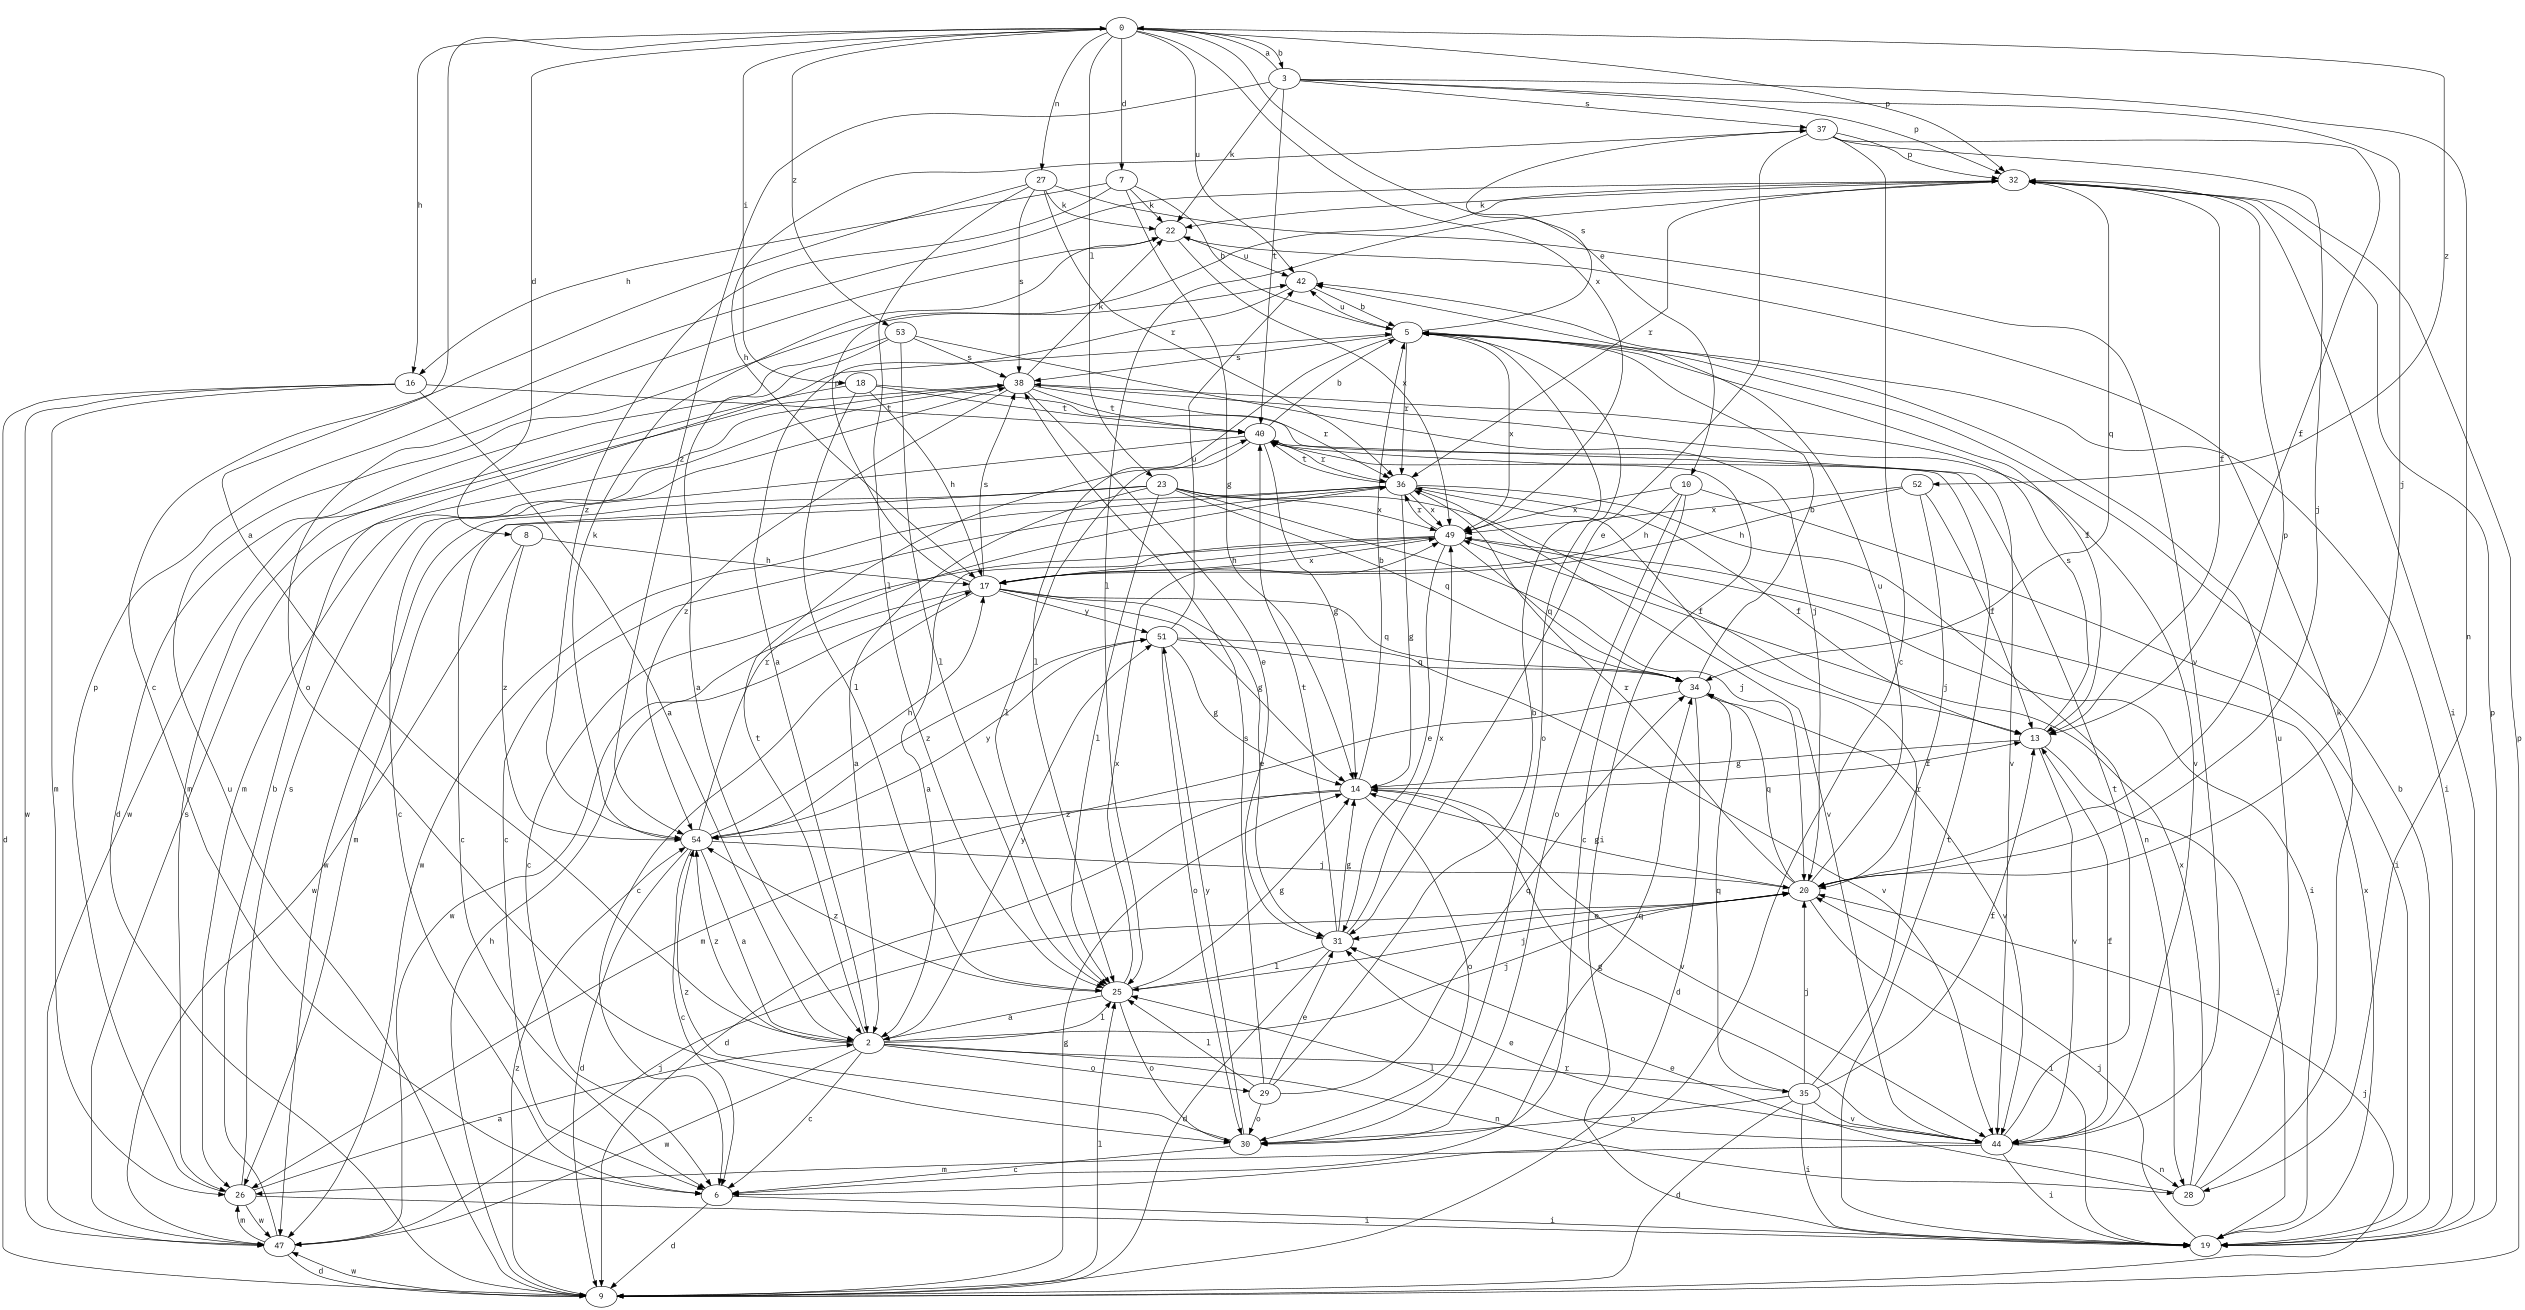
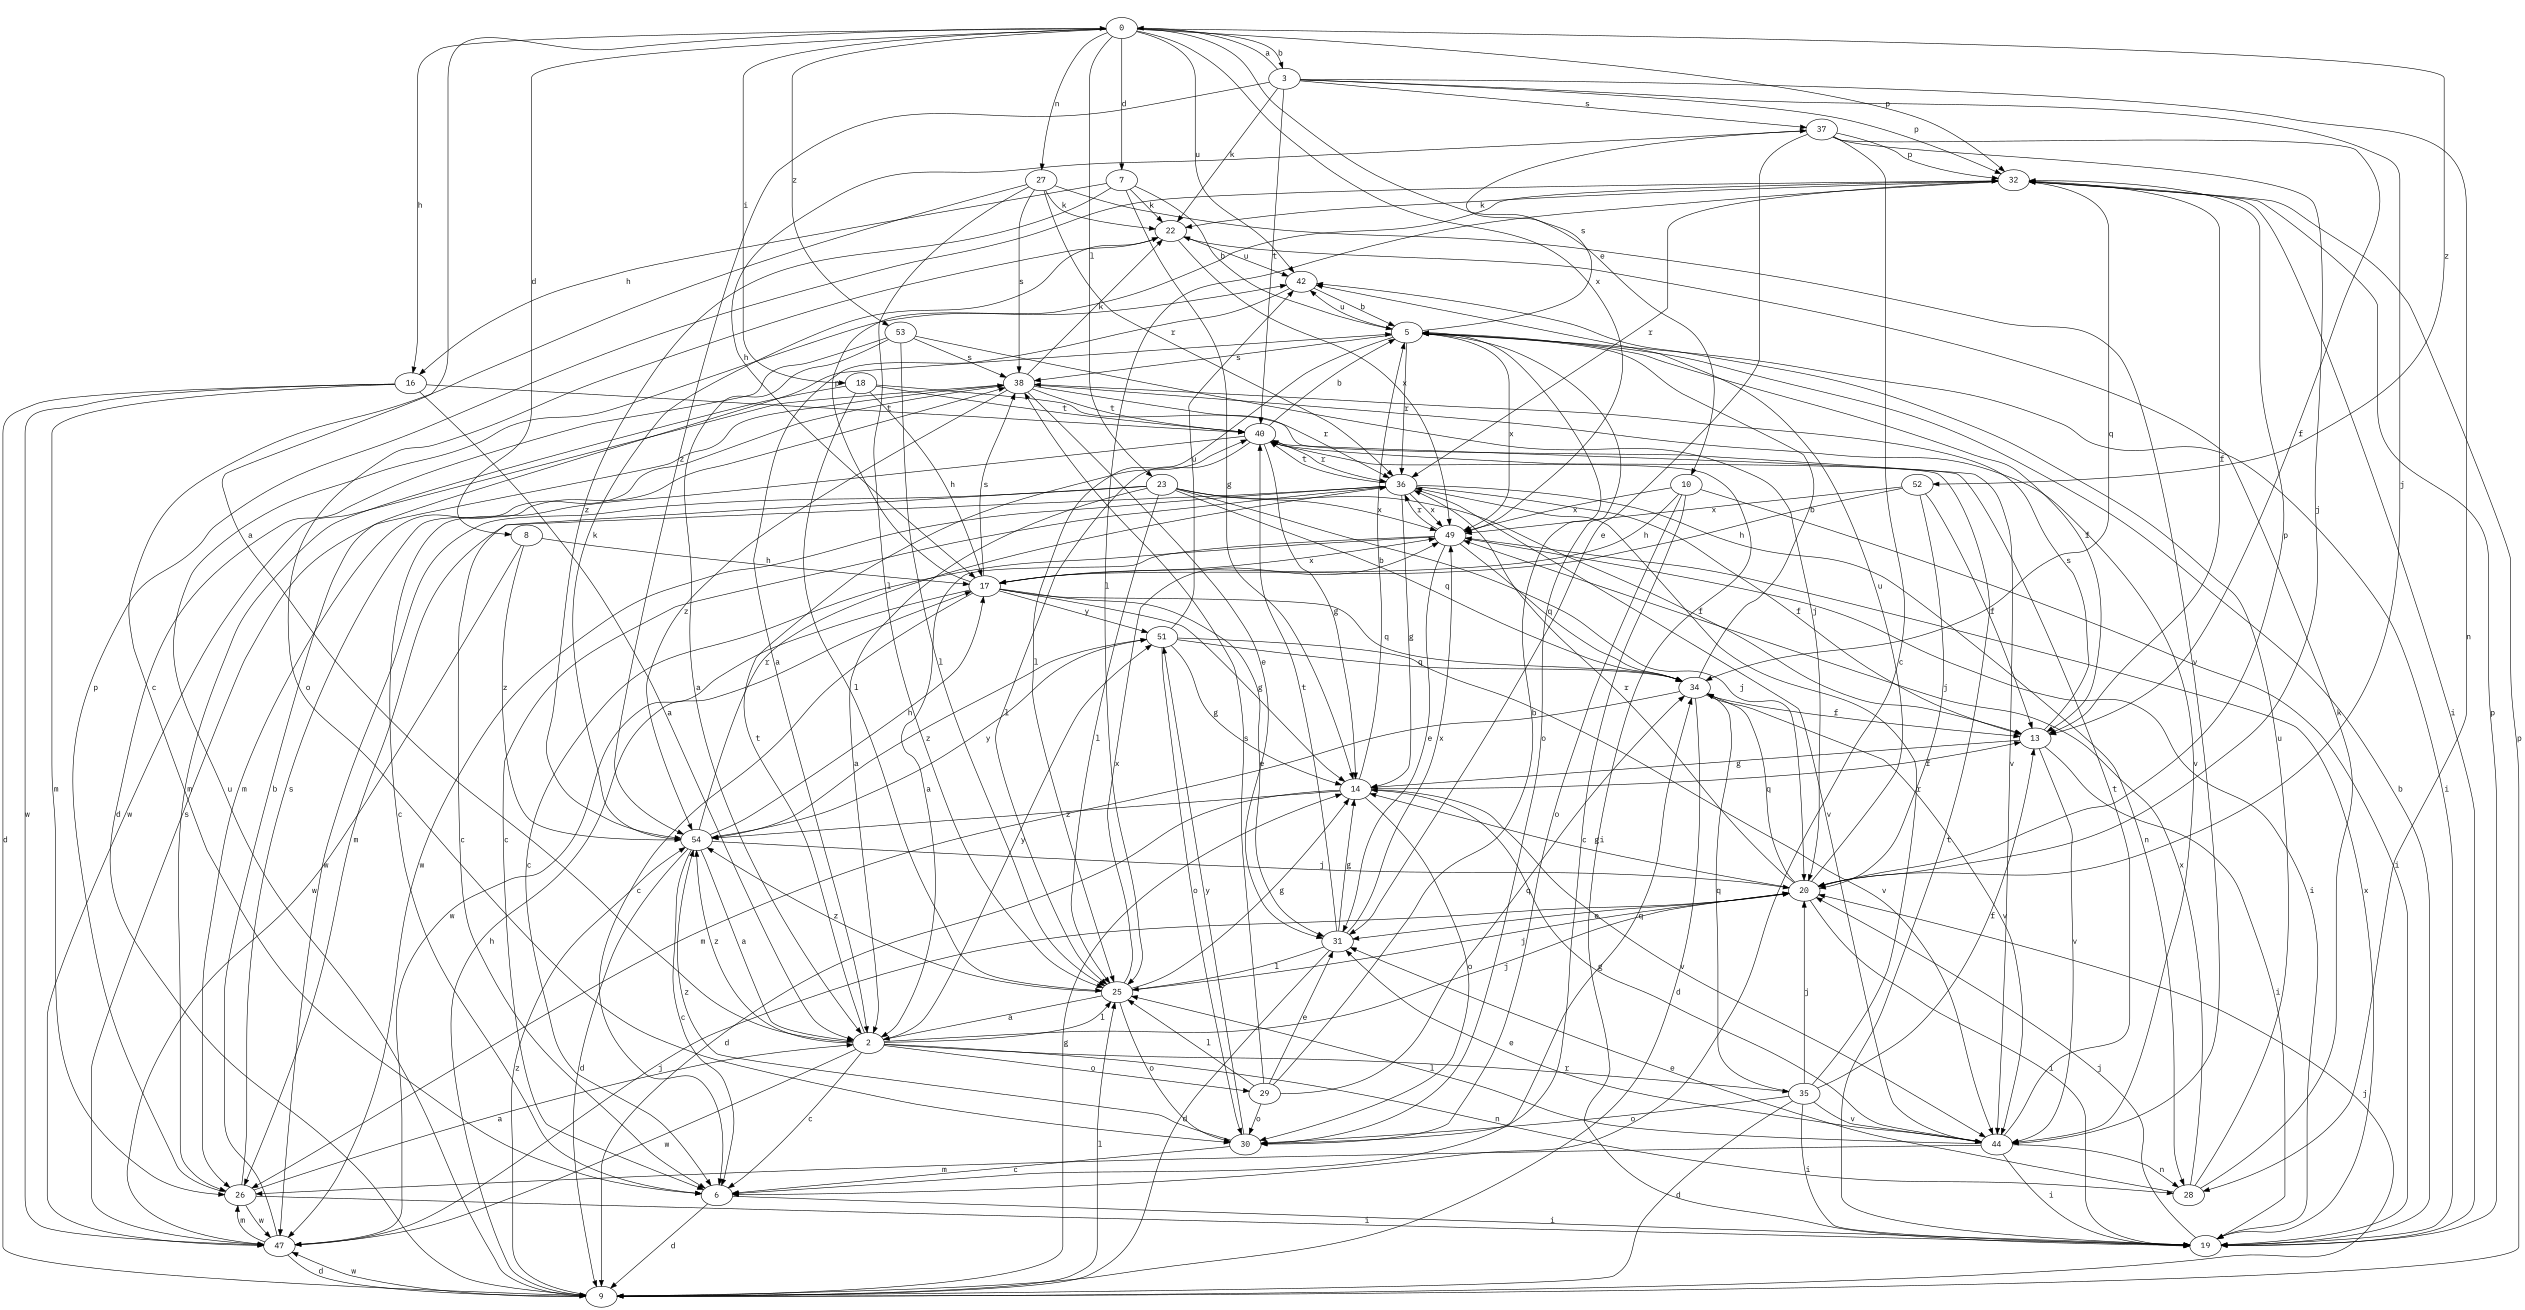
edge "49" -> "17": removed, label "h"
edge "44" -> "13": now "34" -> "13"
